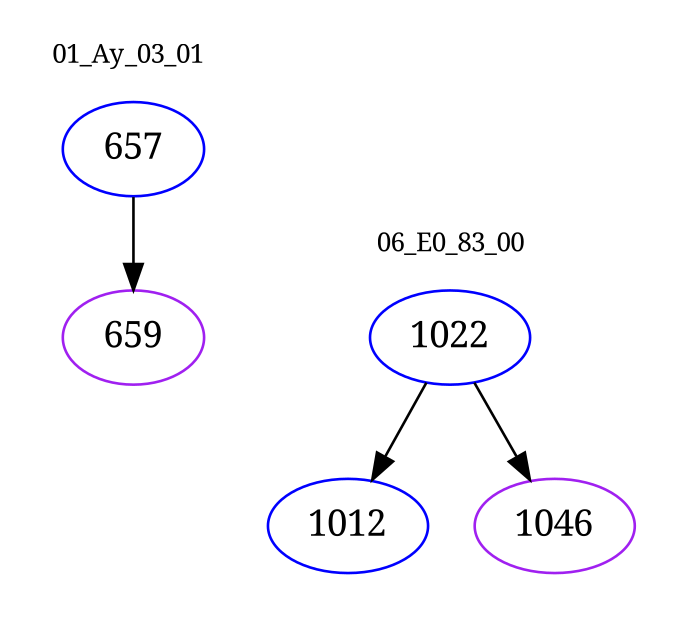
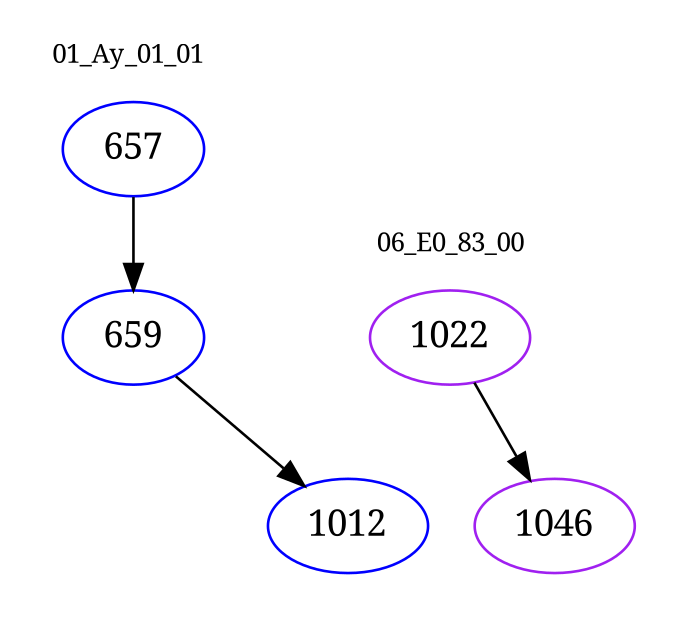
cluster "01_Ay_03_01": label "01_Ay_03_01" -> "01_Ay_01_01"
node "659": color purple -> blue
node "1022": color blue -> purple
edge "1022" -> "1012": now "659" -> "1012"
